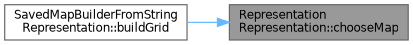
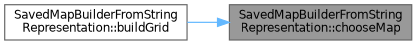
node "Representation Representation::chooseMap": label "Representation Representation::chooseMap" -> "SavedMapBuilderFromString Representation::chooseMap"
